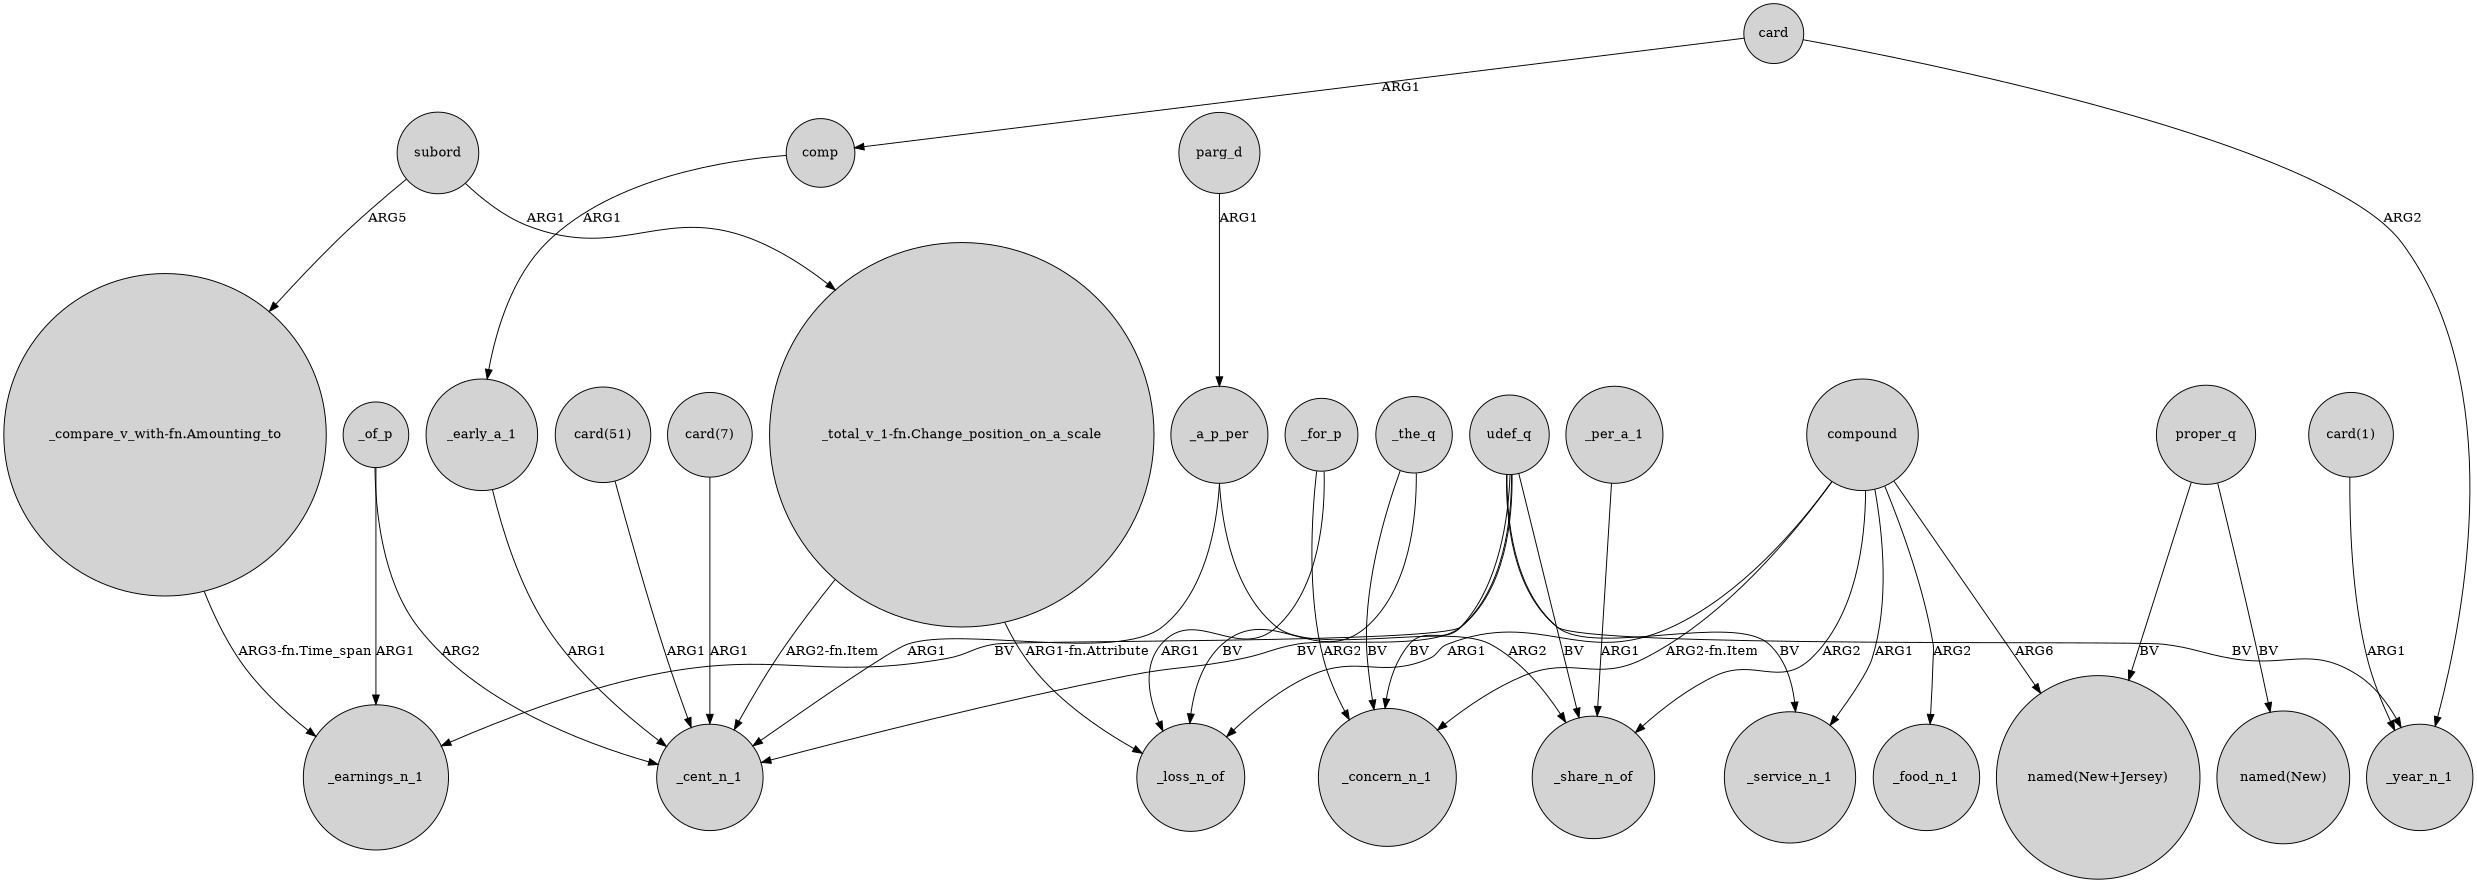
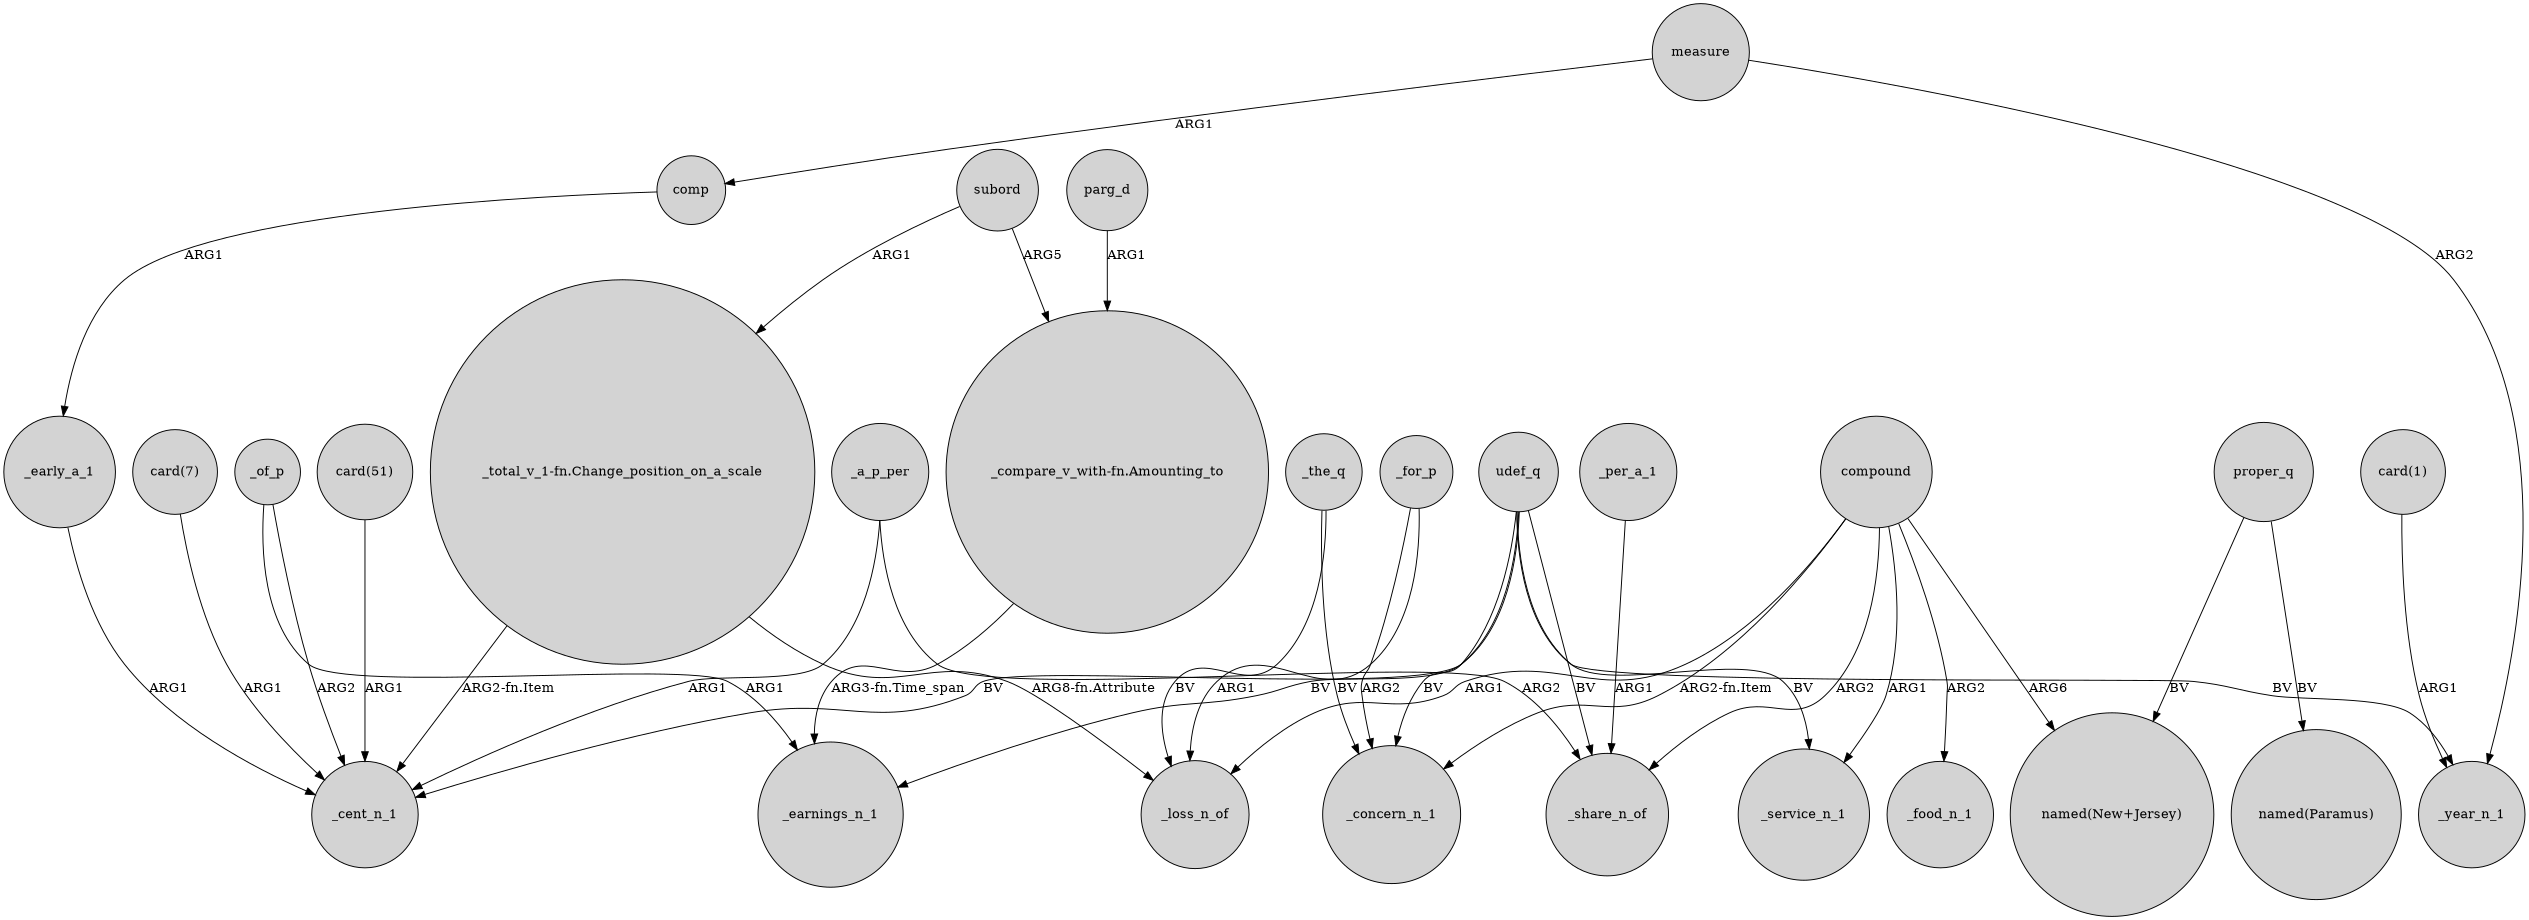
node "card": label "card" -> "measure"
edge "parg_d" -> "_a_p_per": now "parg_d" -> "_compare_v_with-fn.Amounting_to"
edge "_total_v_1-fn.Change_position_on_a_scale" -> "_loss_n_of": label "ARG1-fn.Attribute" -> "ARG8-fn.Attribute"
node "named(New)": label "named(New)" -> "named(Paramus)"
